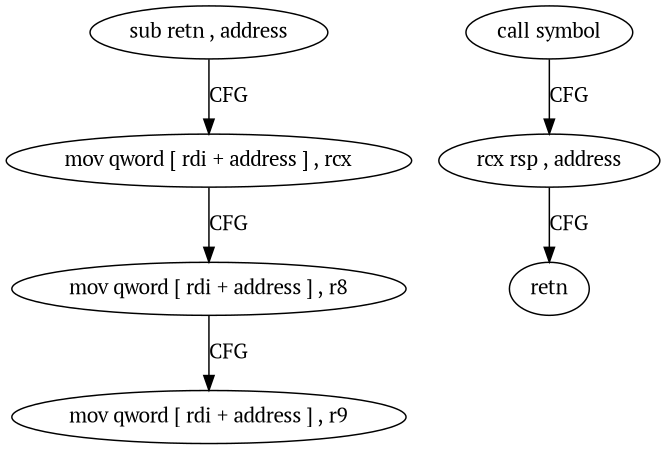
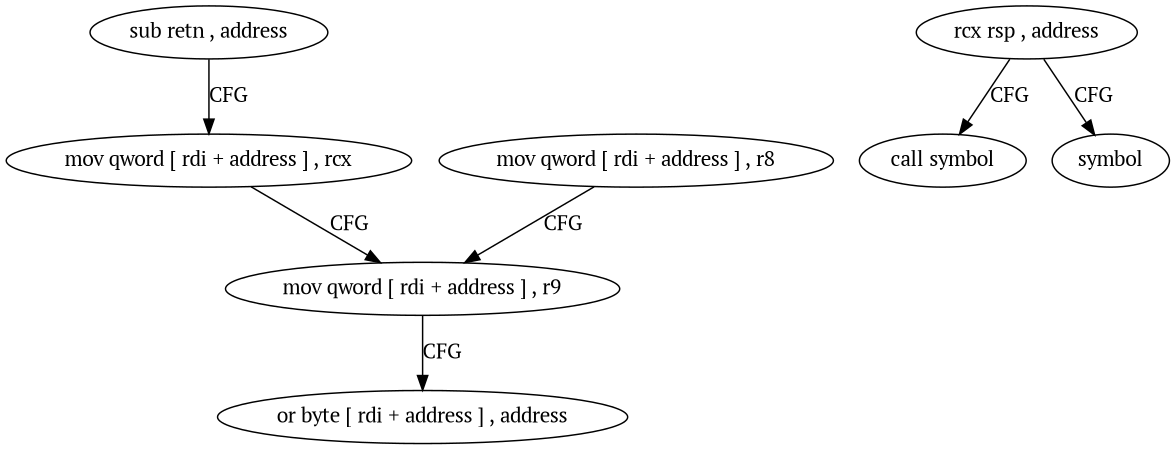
edge "call symbol" -> "rcx rsp , address": reversed
edge "mov qword [ rdi + address ] , rcx" -> "mov qword [ rdi + address ] , r8": now "mov qword [ rdi + address ] , rcx" -> "mov qword [ rdi + address ] , r9"
node "retn": label "retn" -> "symbol"
node "or byte [ rdi + address ] , address": added
